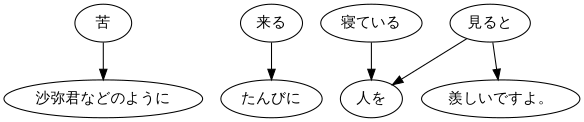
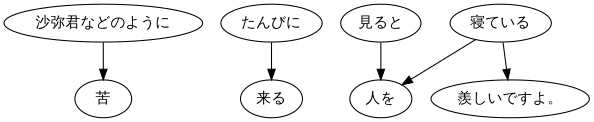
edge "苦" -> "沙弥君などのように": reversed
edge "来る" -> "たんびに": reversed
edge "見ると" -> "羨しいですよ。": now "寝ている" -> "羨しいですよ。"
